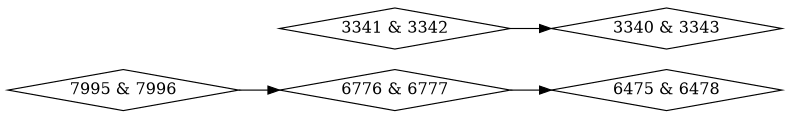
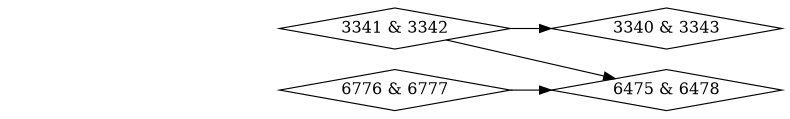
edge "3341 & 3342" -> "6475 & 6478": added
node "7995 & 7996": removed
